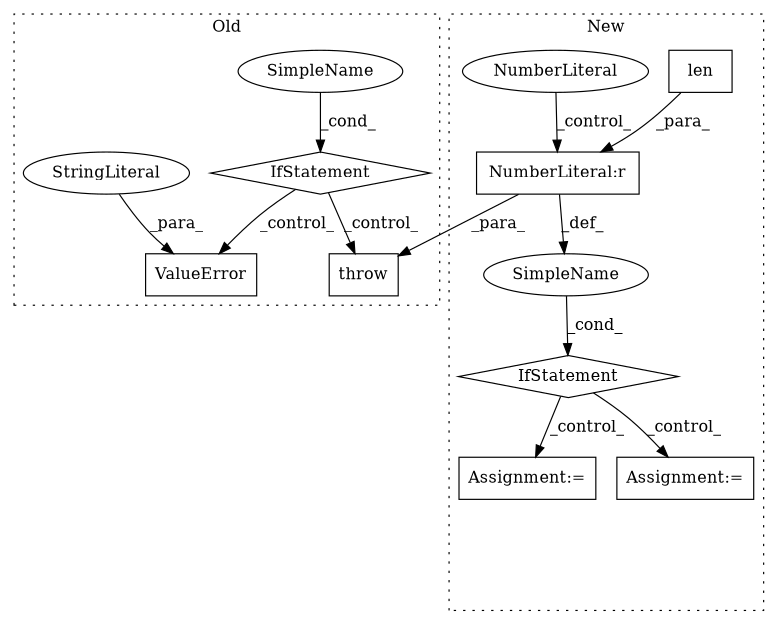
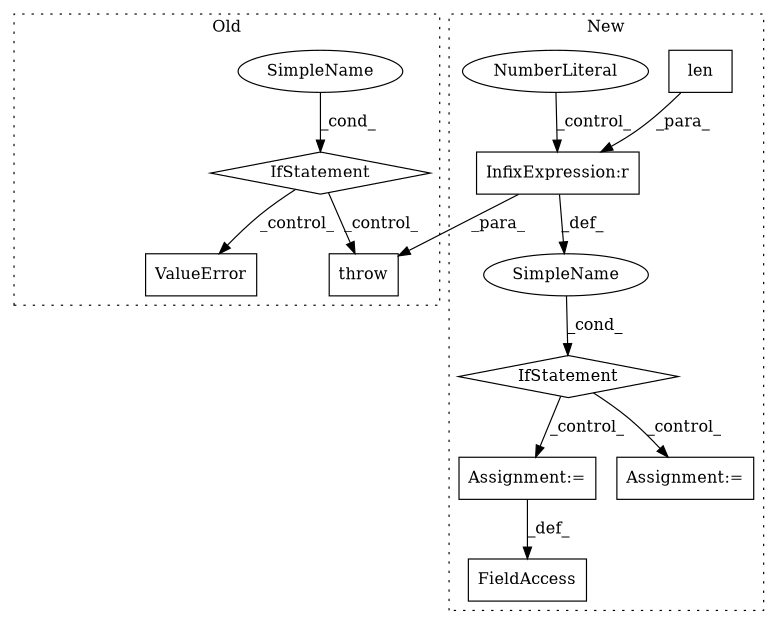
node "StringLiteral": removed
node "NumberLiteral:r": label "NumberLiteral:r" -> "InfixExpression:r"
node "FieldAccess": added
